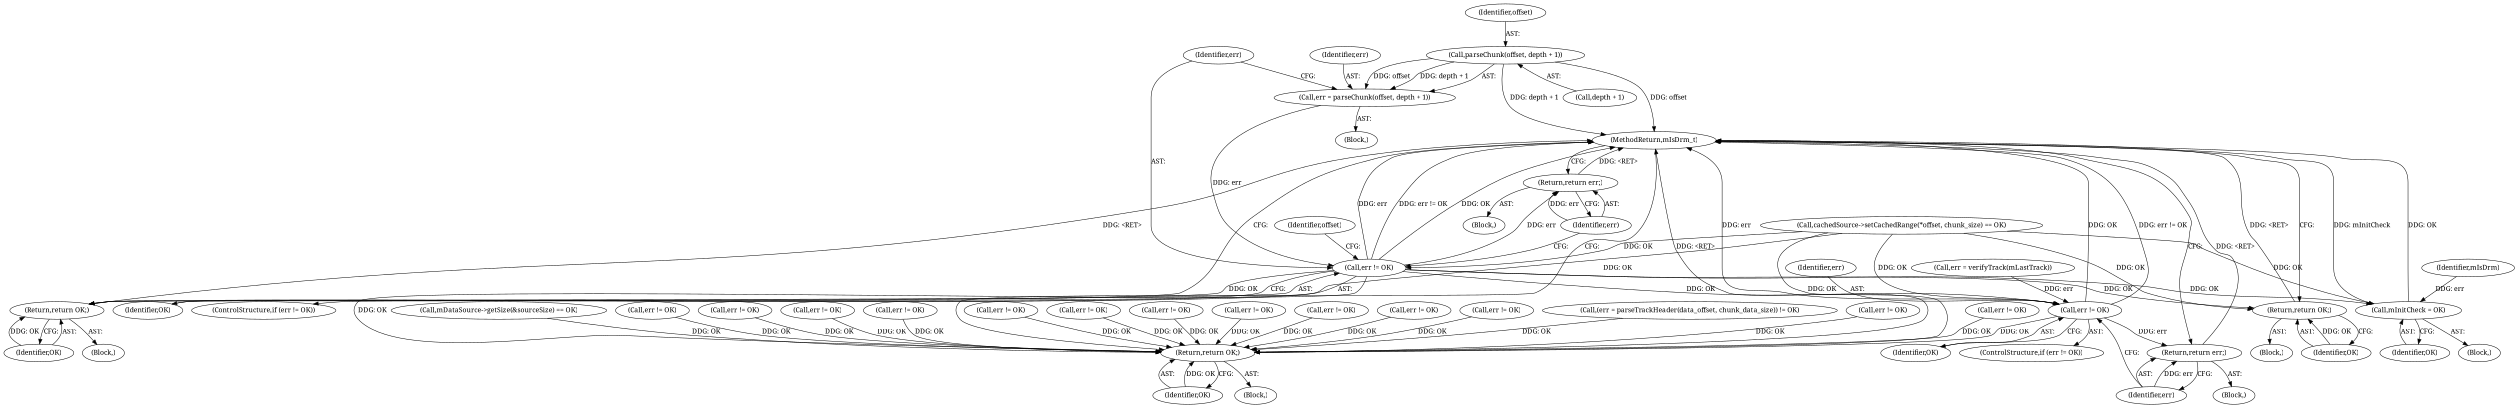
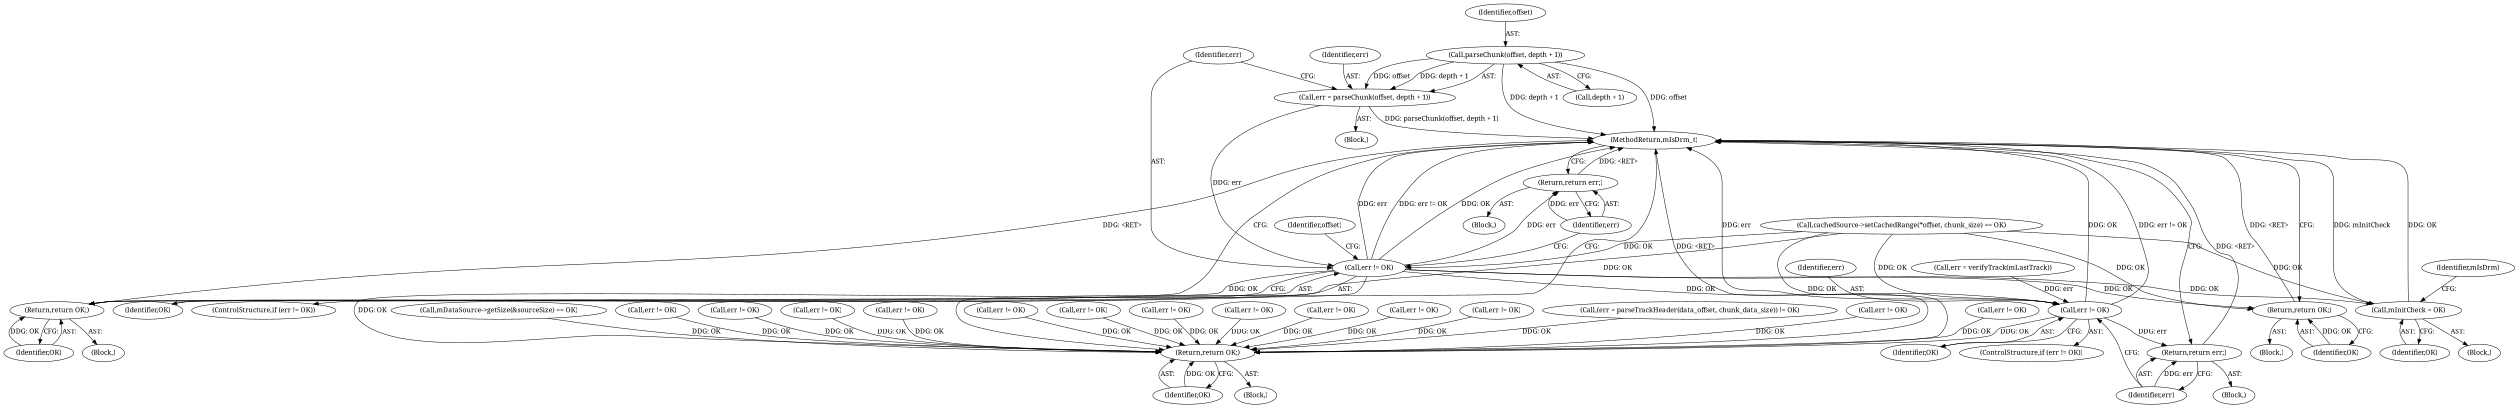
edge "(Call,parseChunk(offset, depth + 1))" -> "(Call,depth + 1)": added, label "CFG:"
edge "(Call,err = parseChunk(offset, depth + 1))" -> "(MethodReturn,mIsDrm_t)": added, label "DDG: parseChunk(offset, depth + 1)"
edge "(Identifier,mIsDrm)" -> "(Call,mInitCheck = OK)": label "DDG: err" -> "CFG: "
